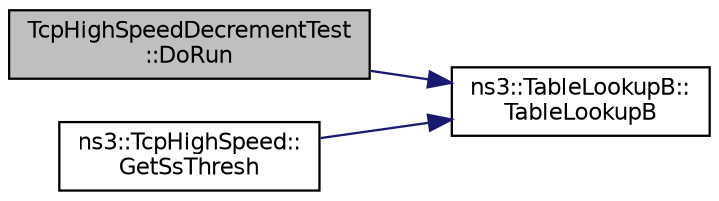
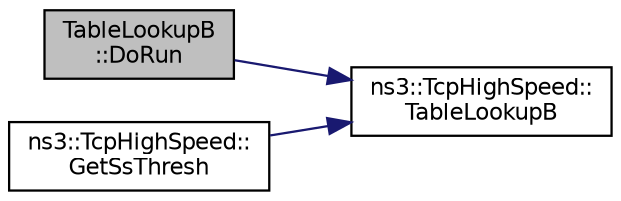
node "TcpHighSpeedDecrementTest ::DoRun": label "TcpHighSpeedDecrementTest ::DoRun" -> "TableLookupB ::DoRun"
node "ns3::TableLookupB:: TableLookupB": label "ns3::TableLookupB:: TableLookupB" -> "ns3::TcpHighSpeed:: TableLookupB"
